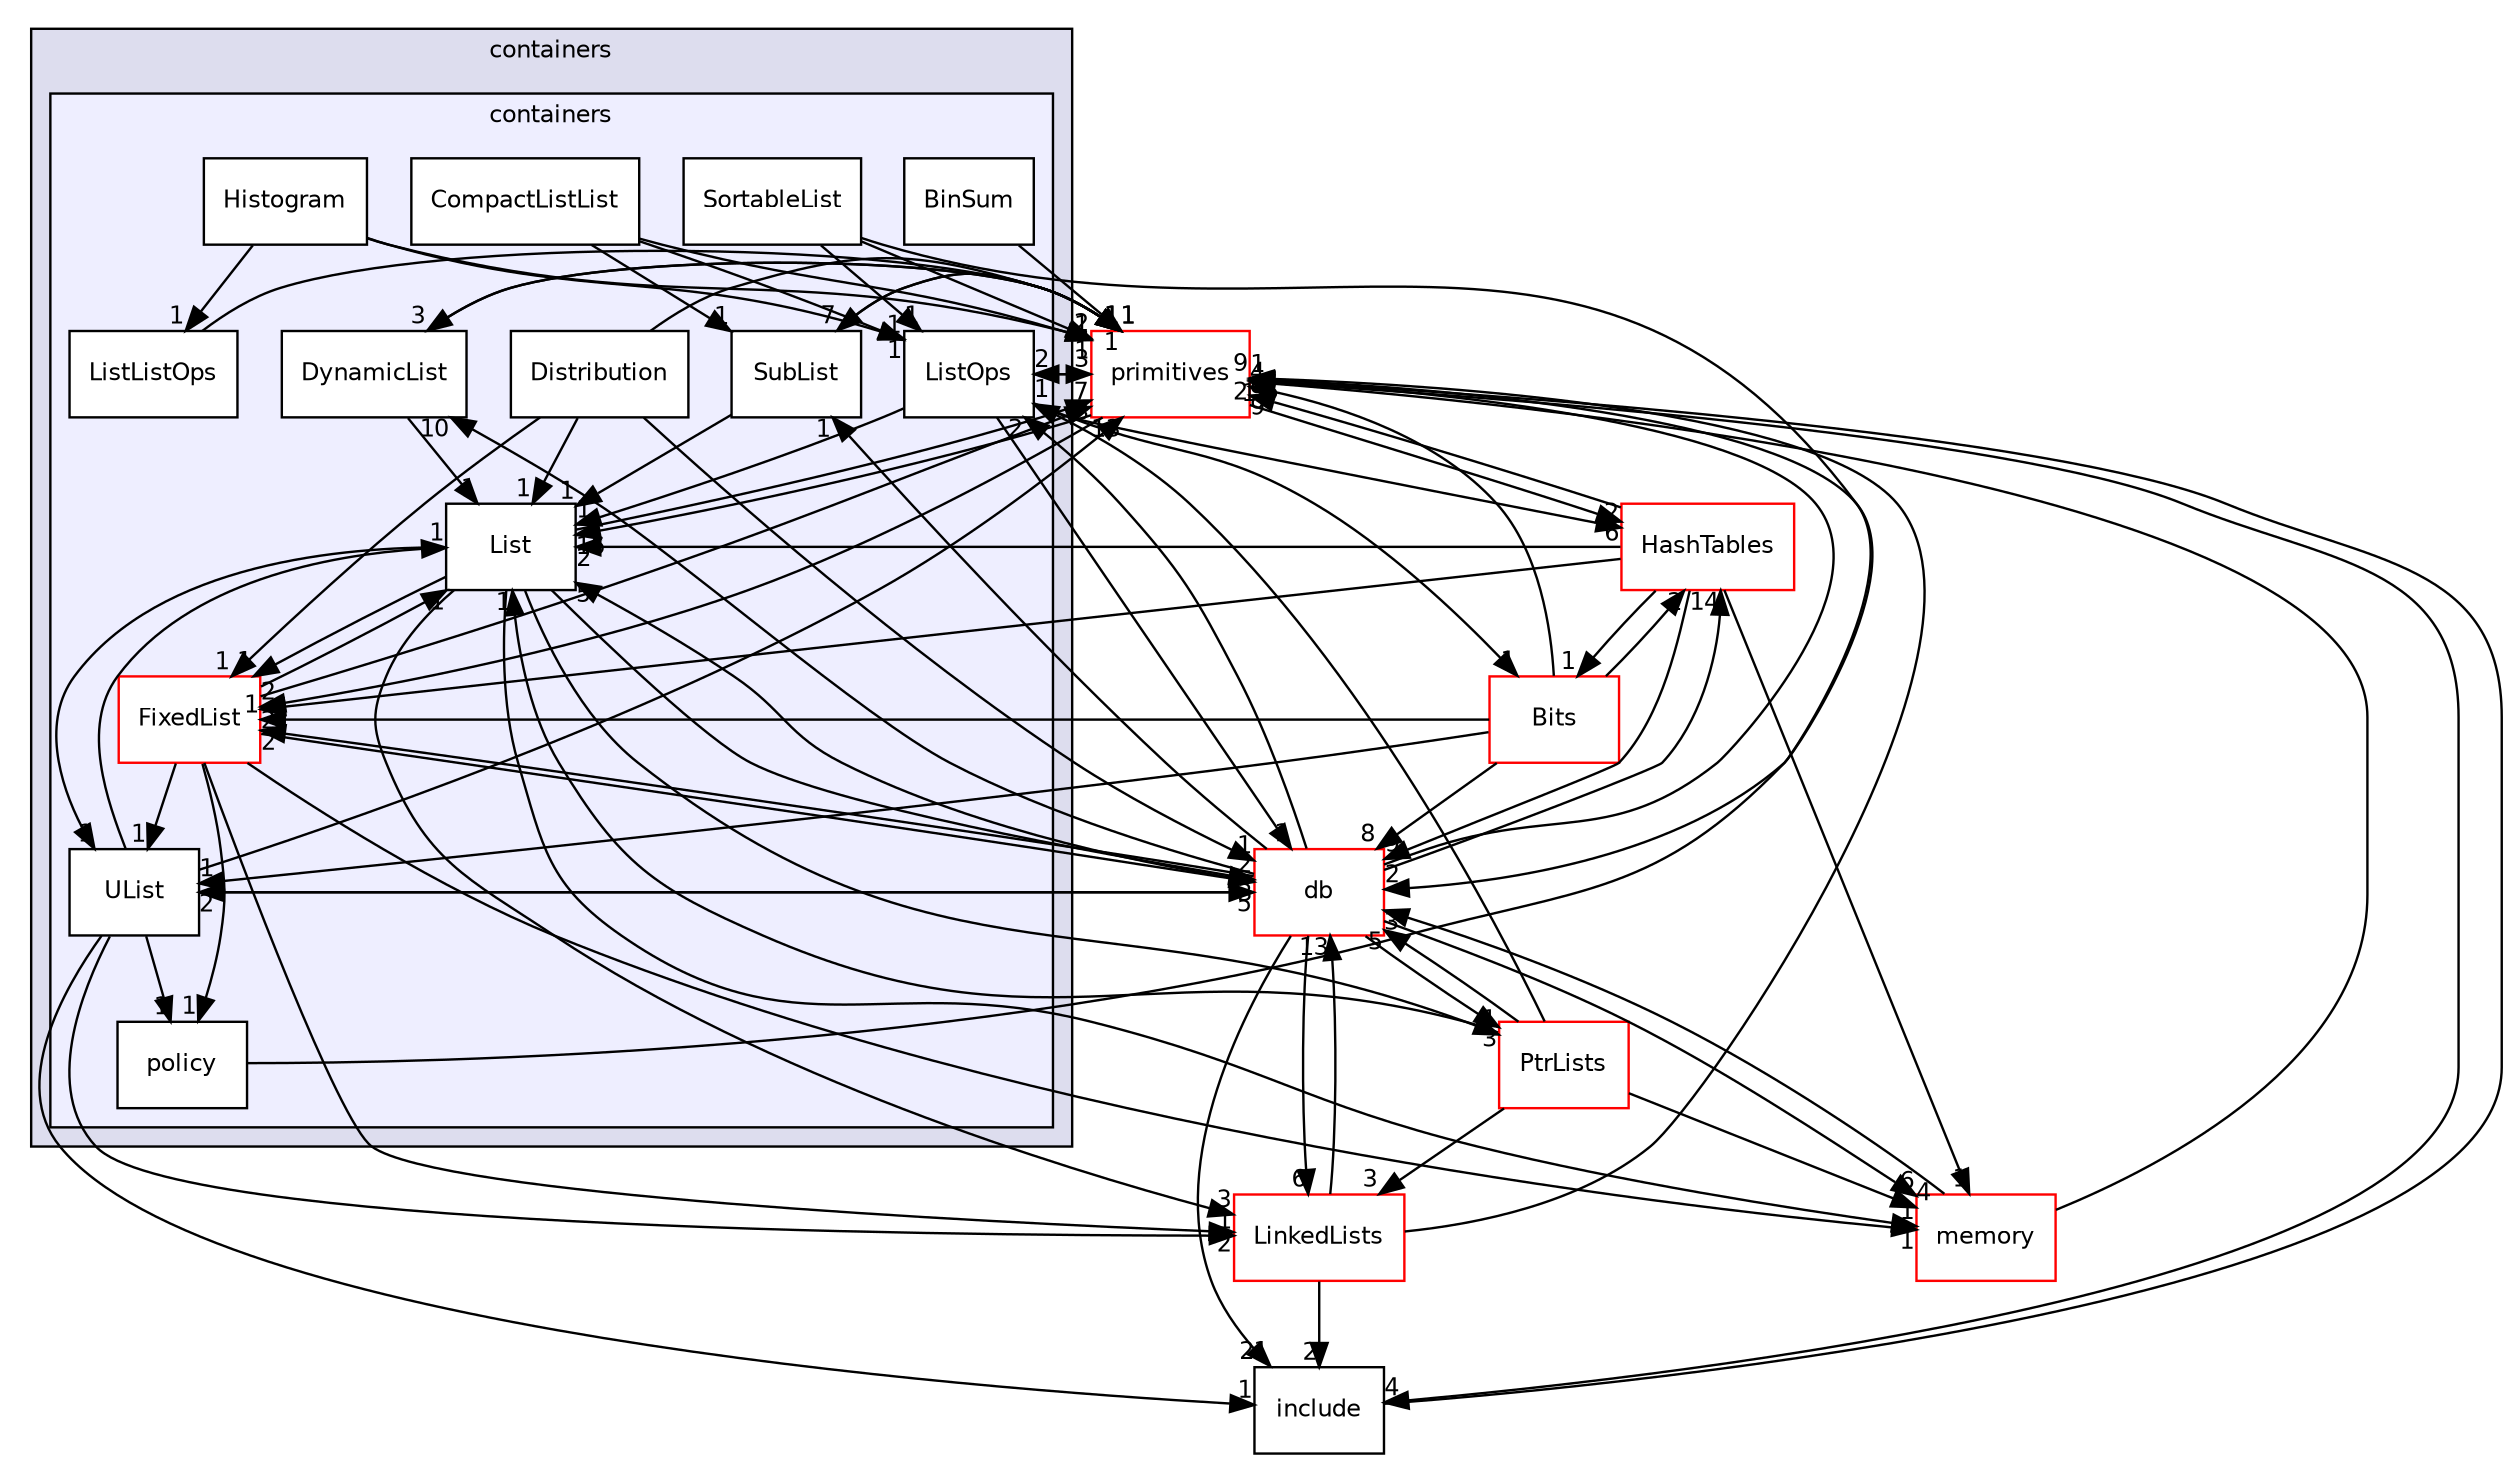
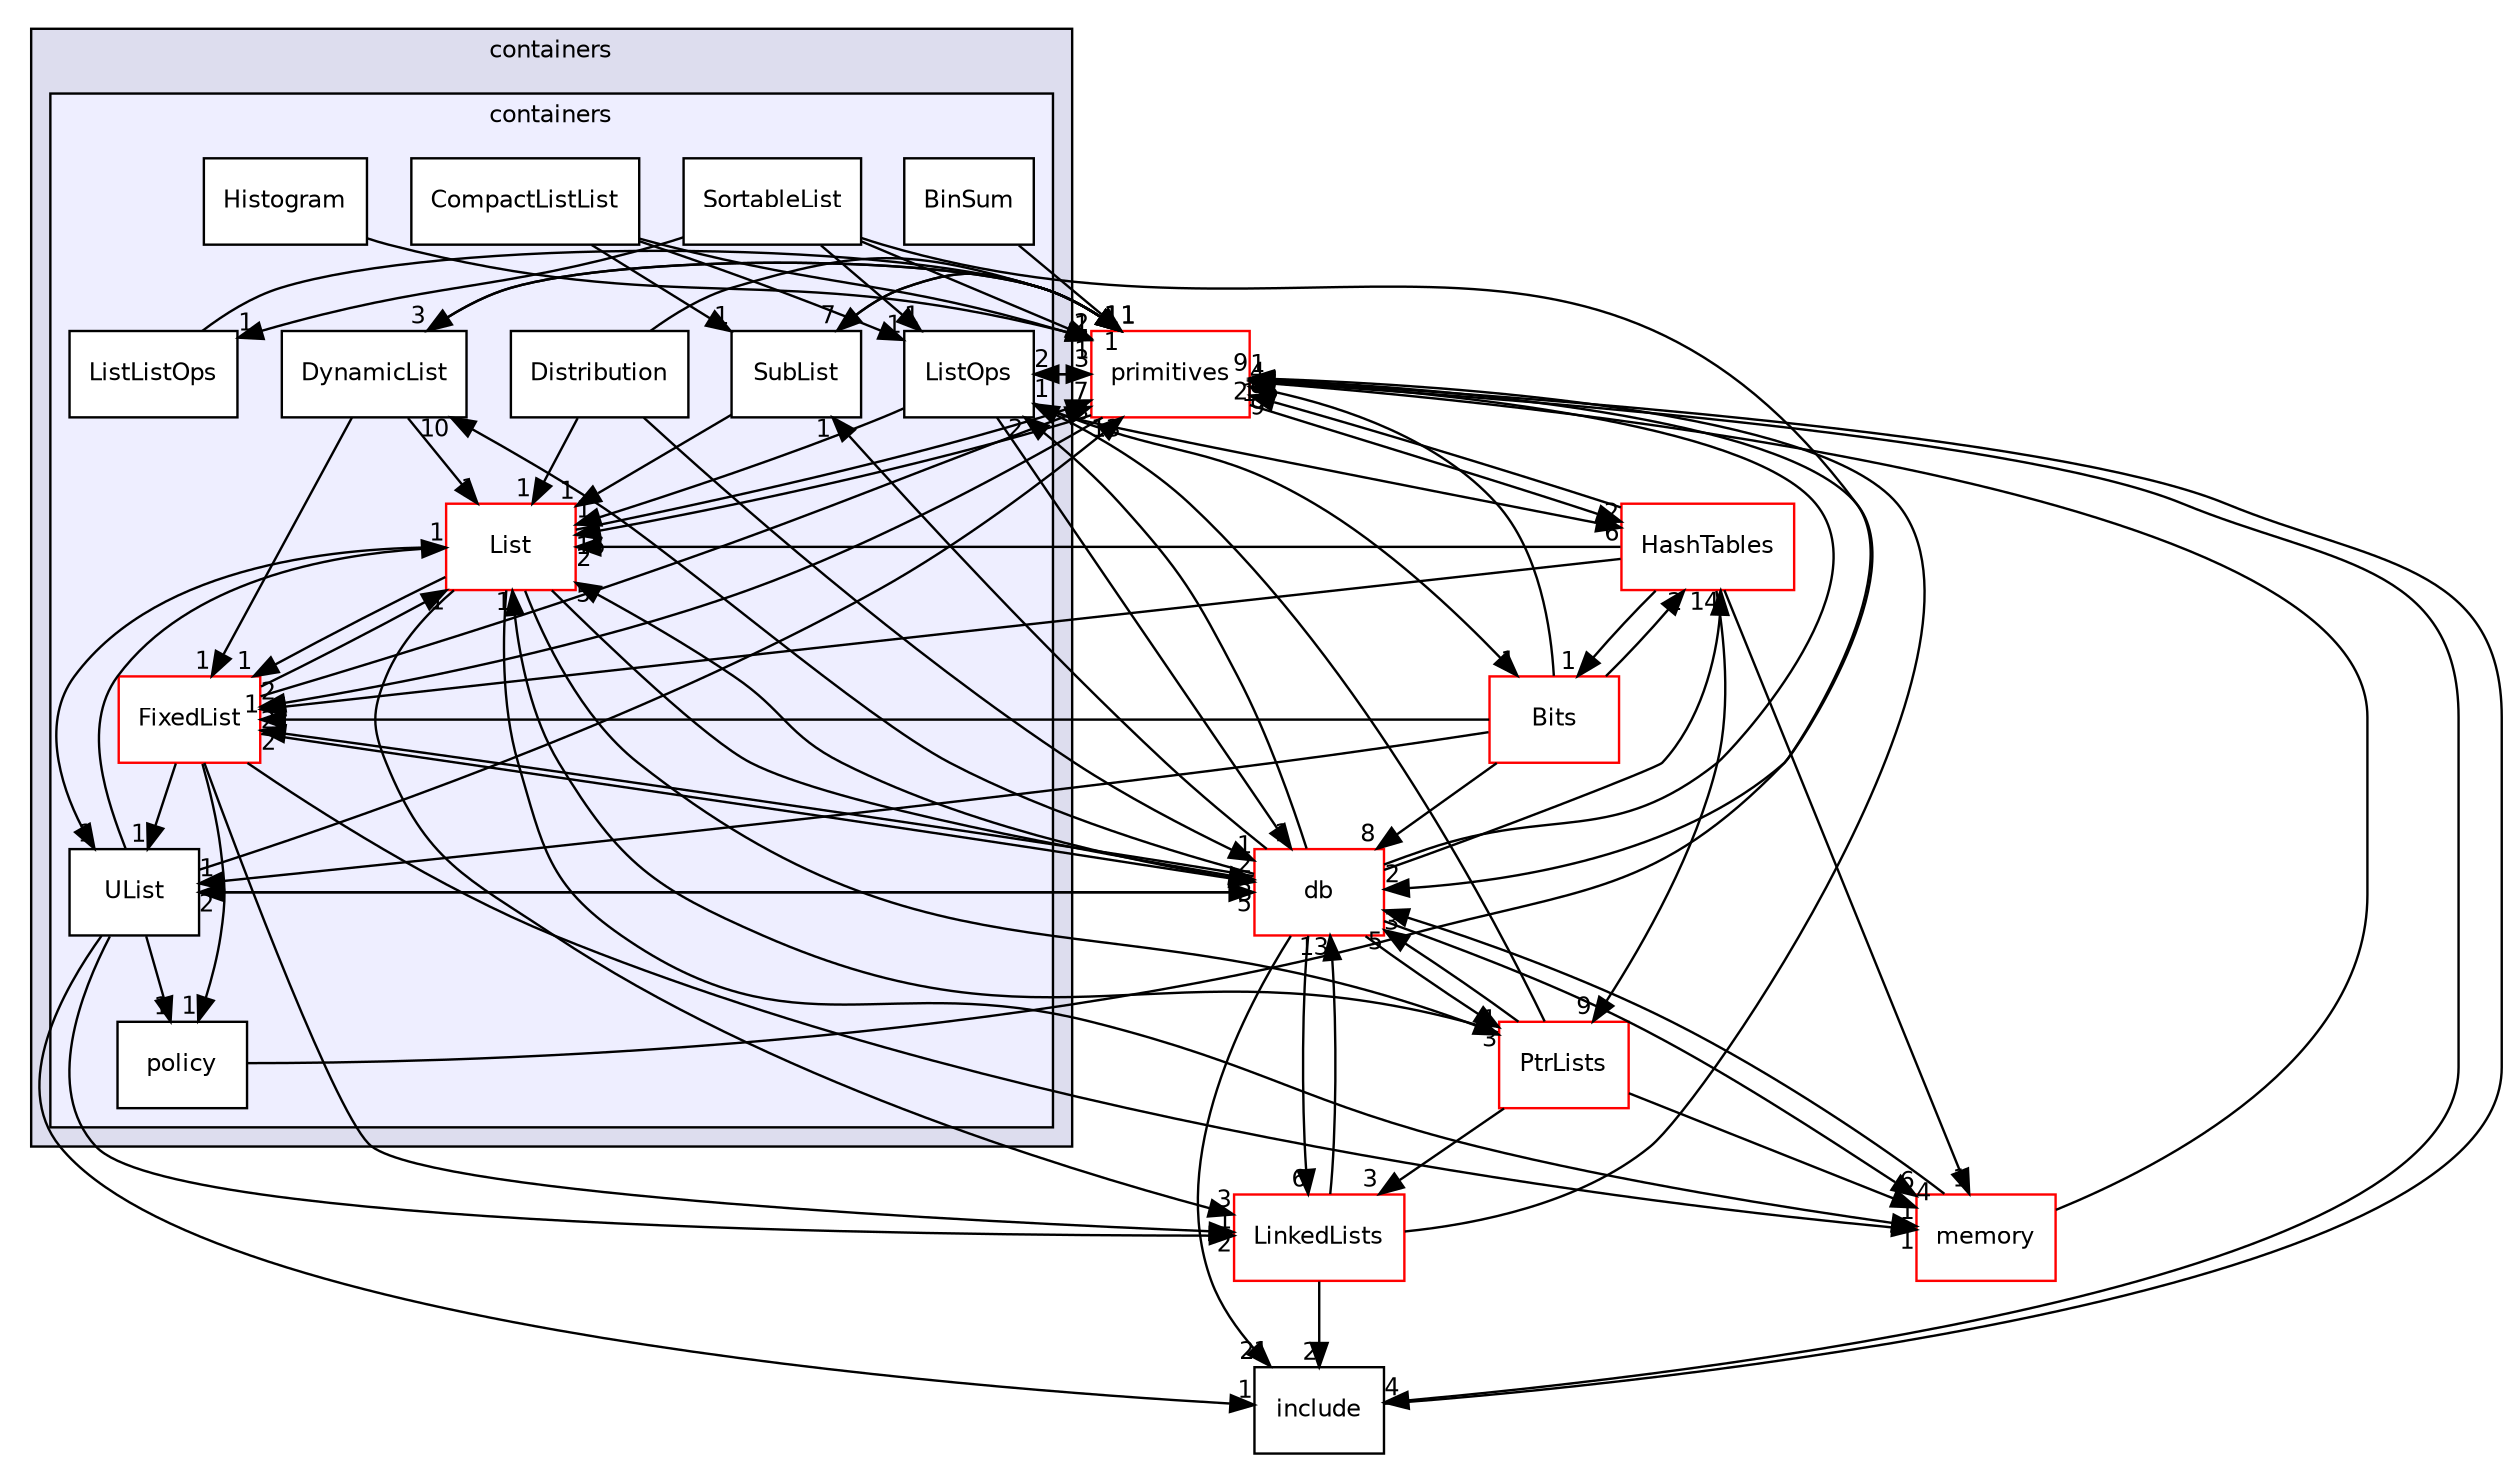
edge "Histogram" -> "ListListOps": now "SortableList" -> "ListListOps"
edge "Histogram" -> "ListOps": removed
edge "Distribution" -> "FixedList": now "DynamicList" -> "FixedList"
node "List": color black -> red
edge "HashTables" -> "db": now "HashTables" -> "PtrLists"
